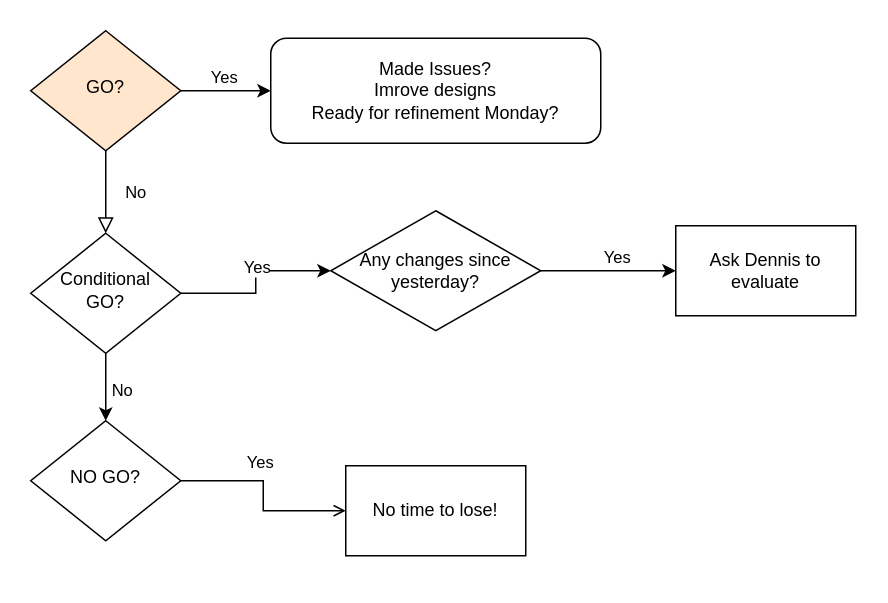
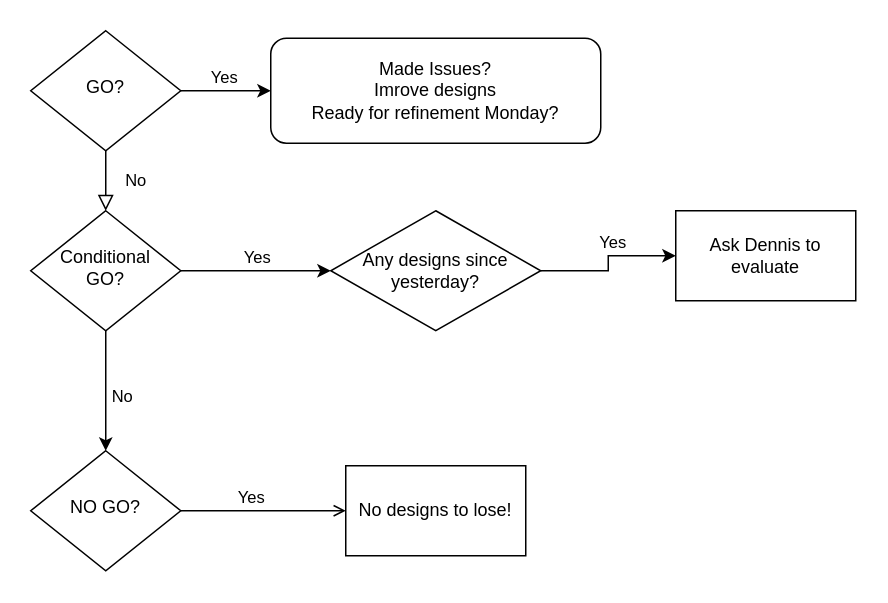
node "GO?": fillcolor #ffe6cc -> #ffffff
node "Any changes since yesterday?": label "Any changes since yesterday?" -> "Any designs since yesterday?"
node "Ask Dennis to evaluate": moved (766, 271) -> (766, 256)
node "Conditional GO?": moved (106, 293) -> (106, 271)
node "NO GO?": moved (106, 481) -> (106, 511)
node "No time to lose!": label "No time to lose!" -> "No designs to lose!"
